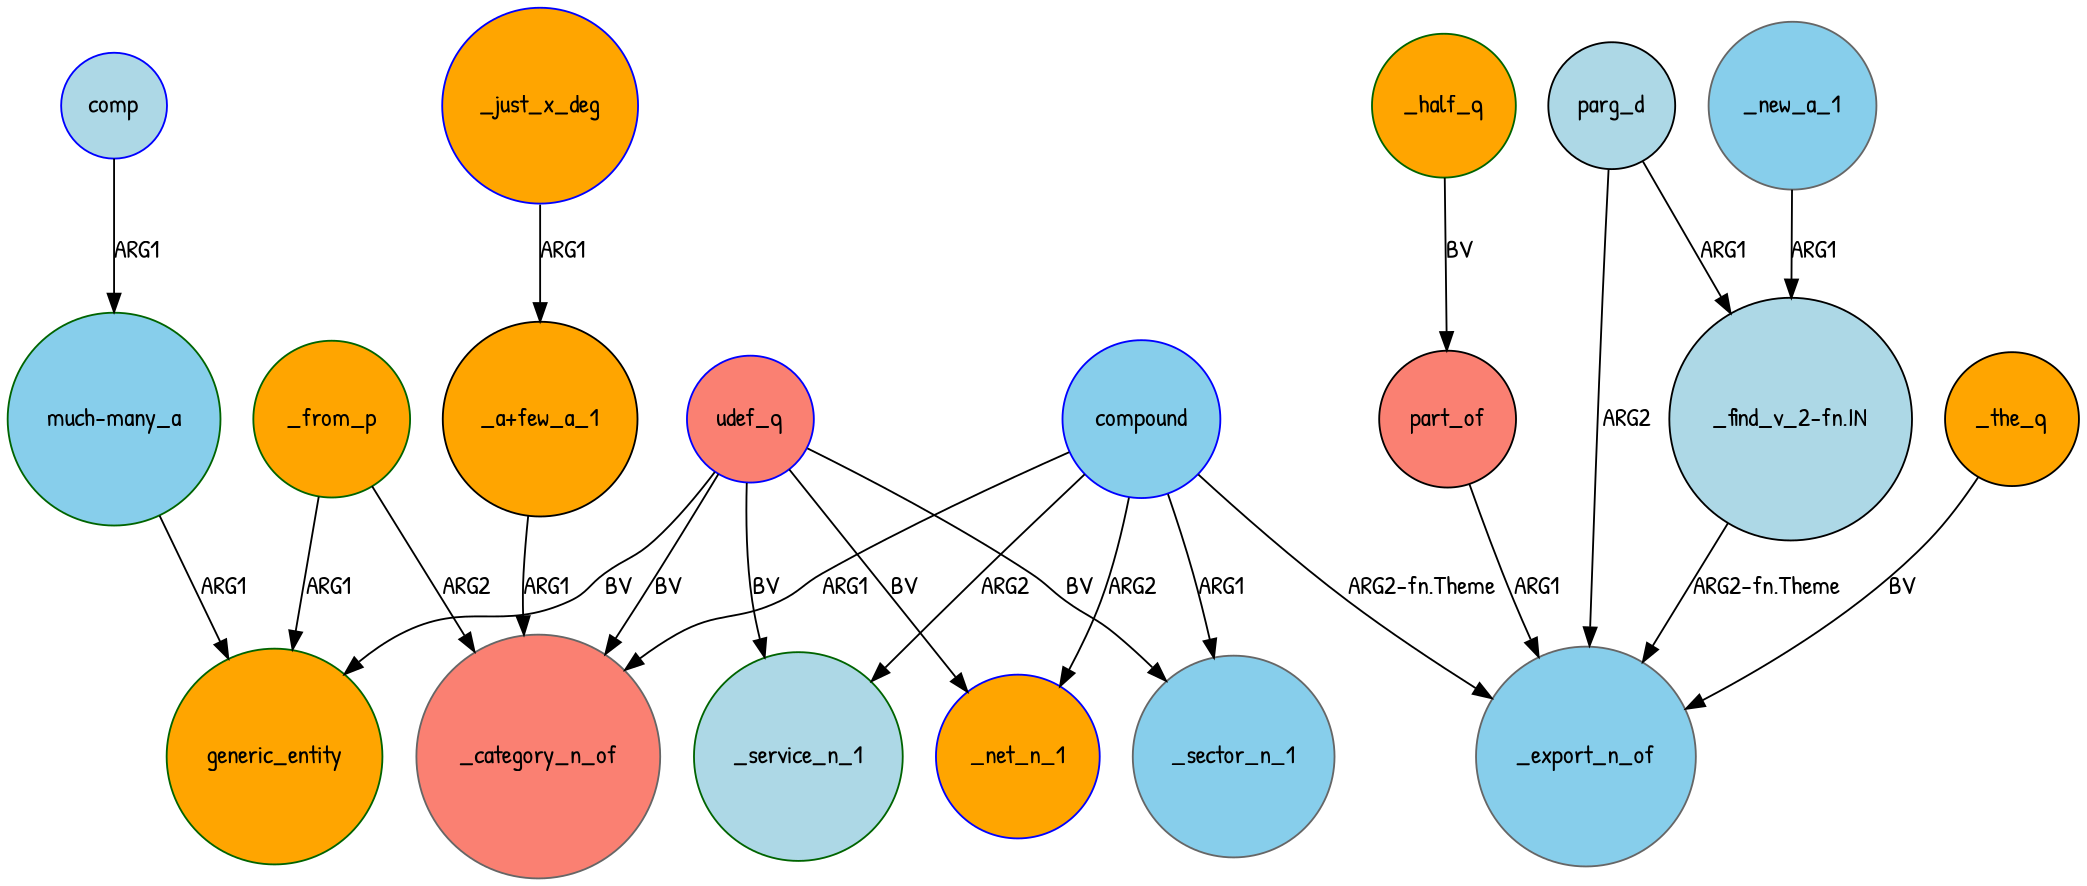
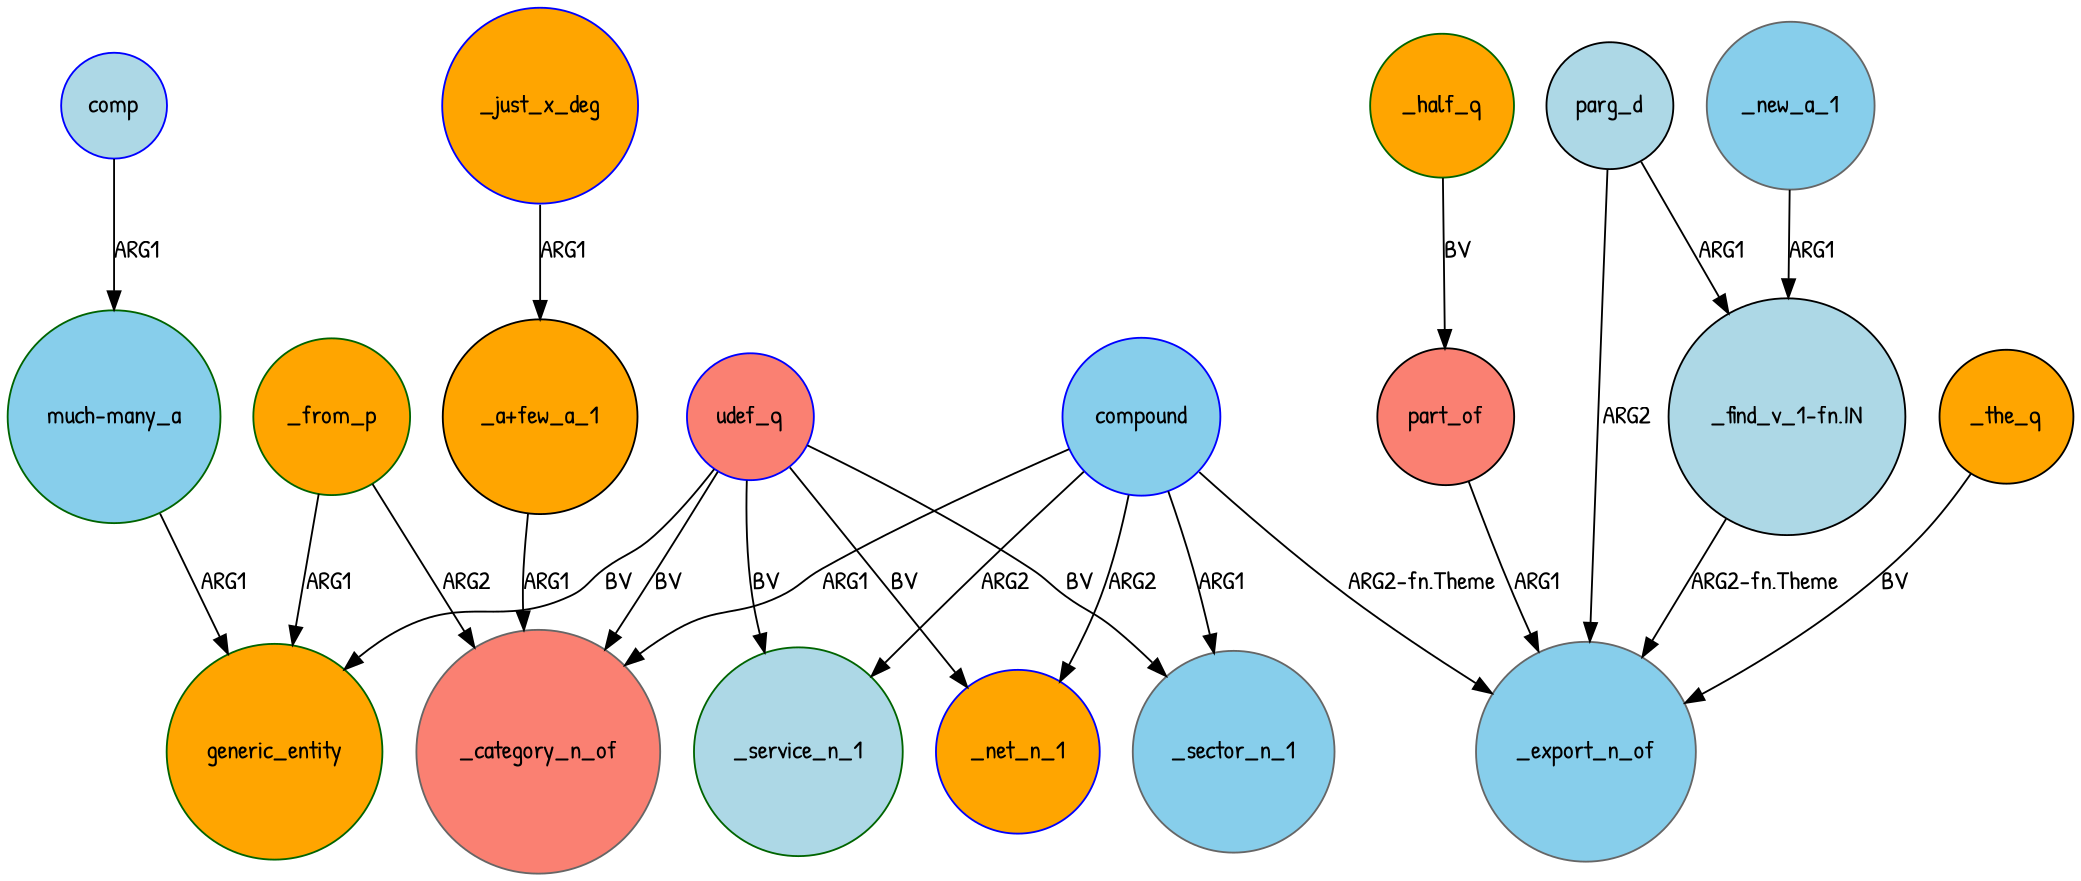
node "_find_v_2-fn.IN": label "_find_v_2-fn.IN" -> "_find_v_1-fn.IN"
